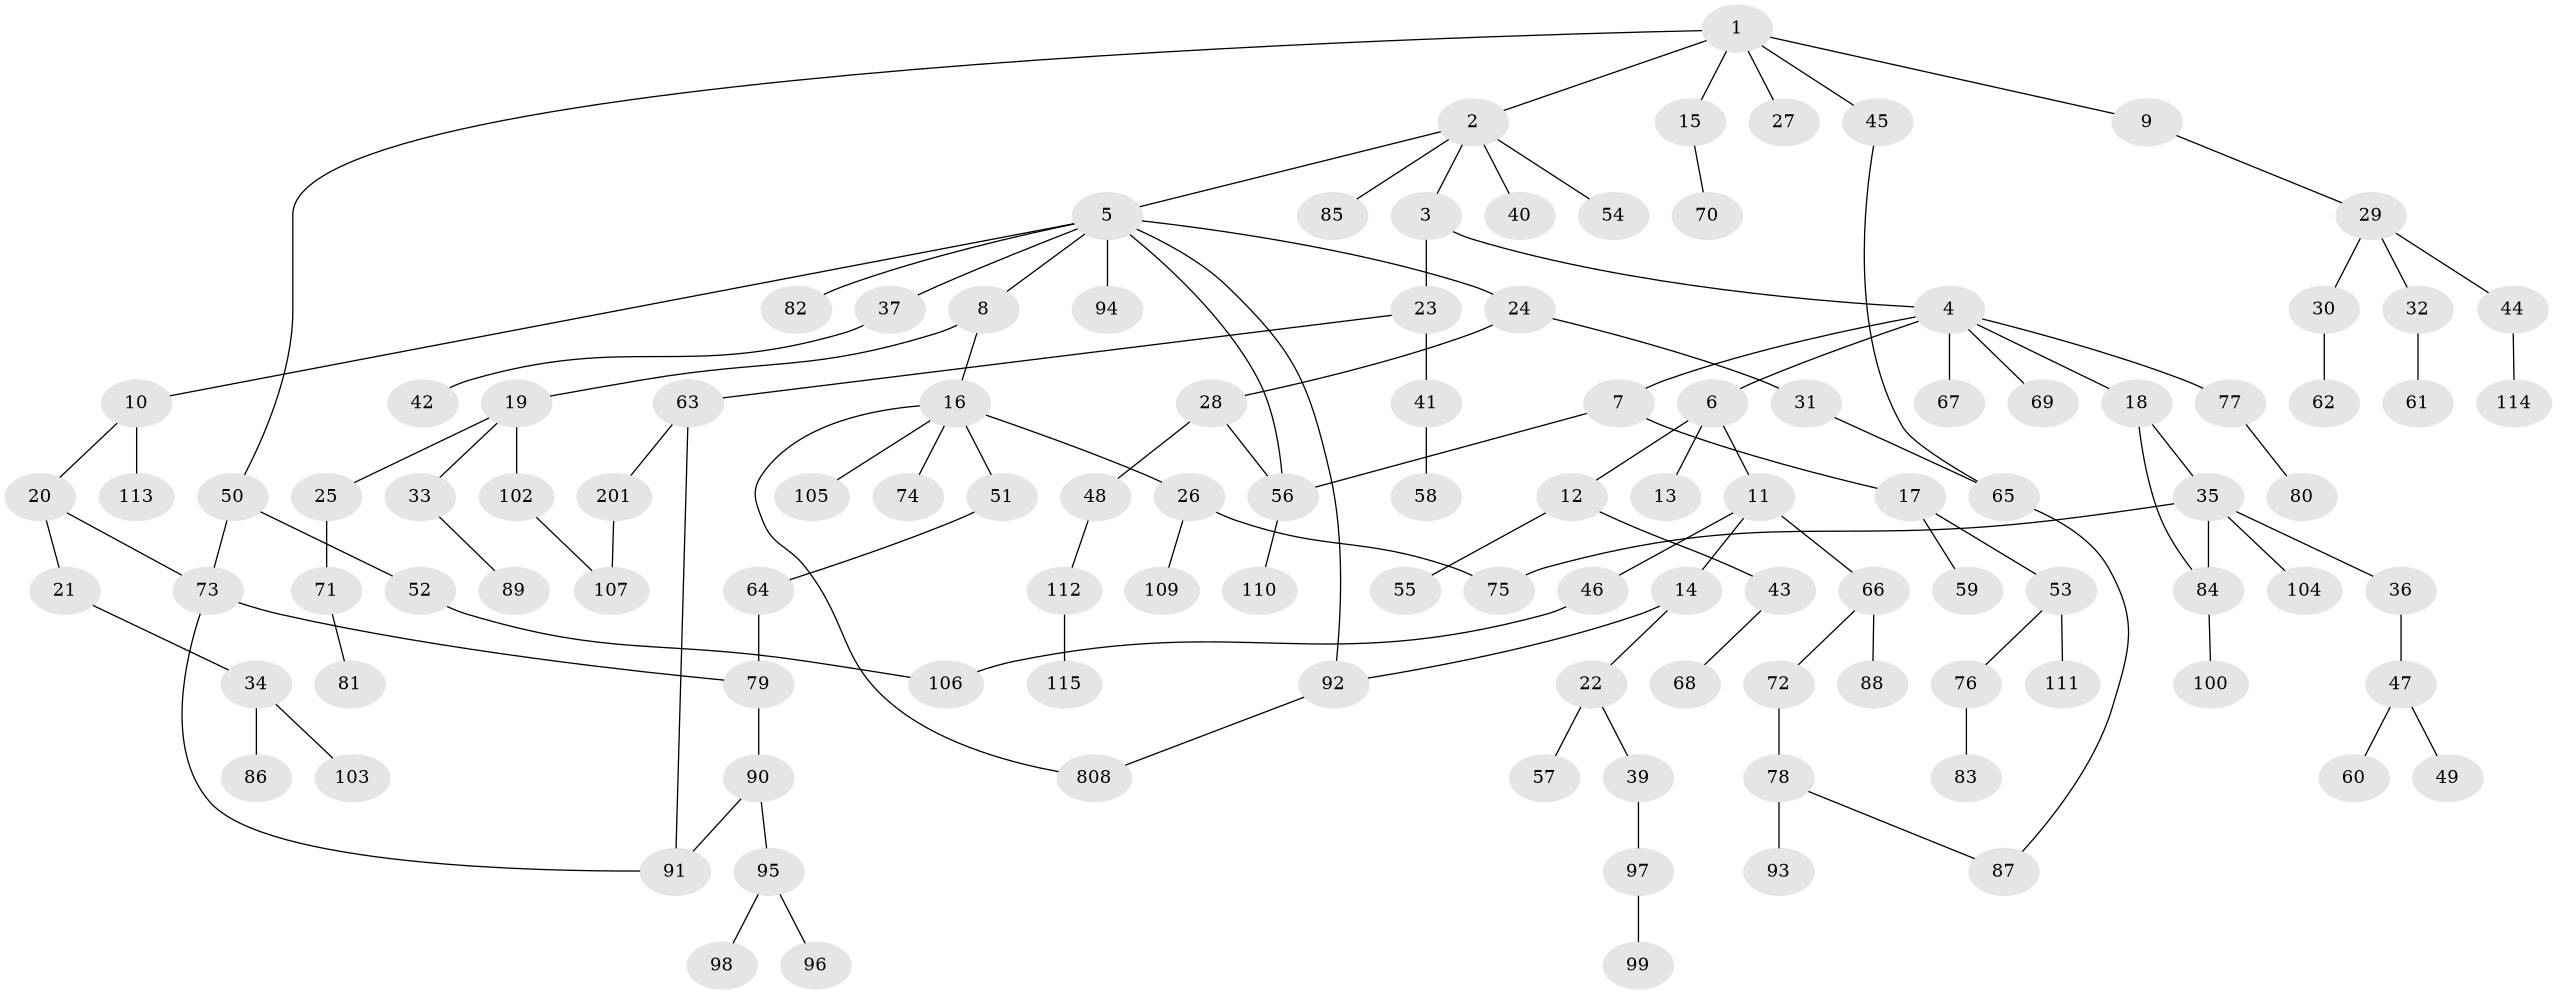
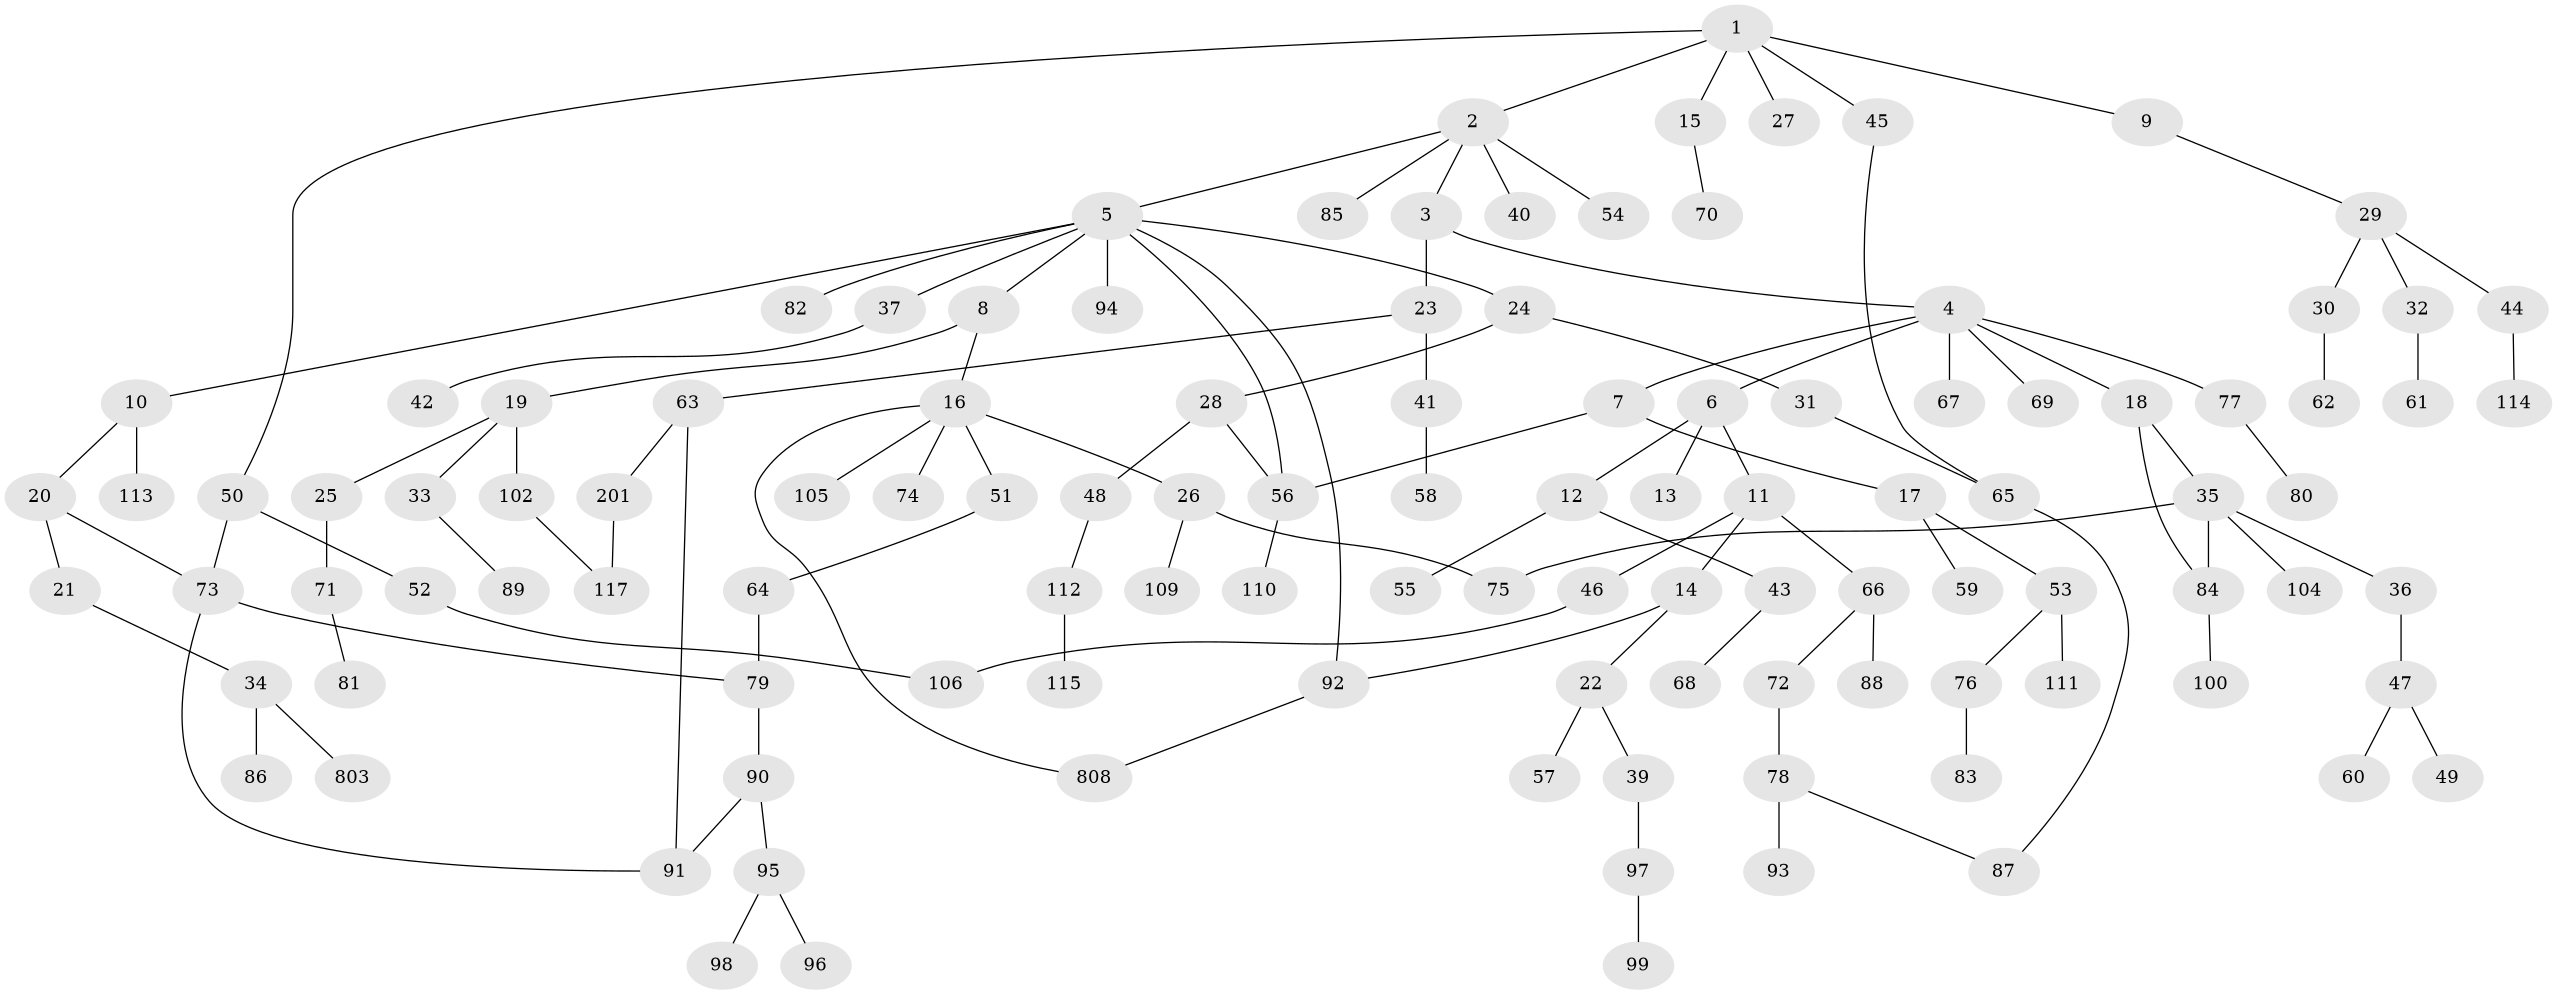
node "107": label "107" -> "117"
node "103": label "103" -> "803"
